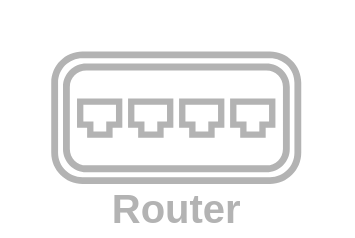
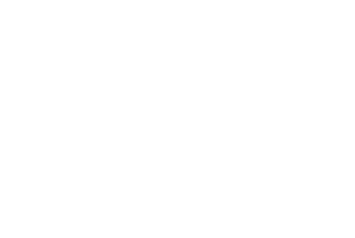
node "Router": removed
